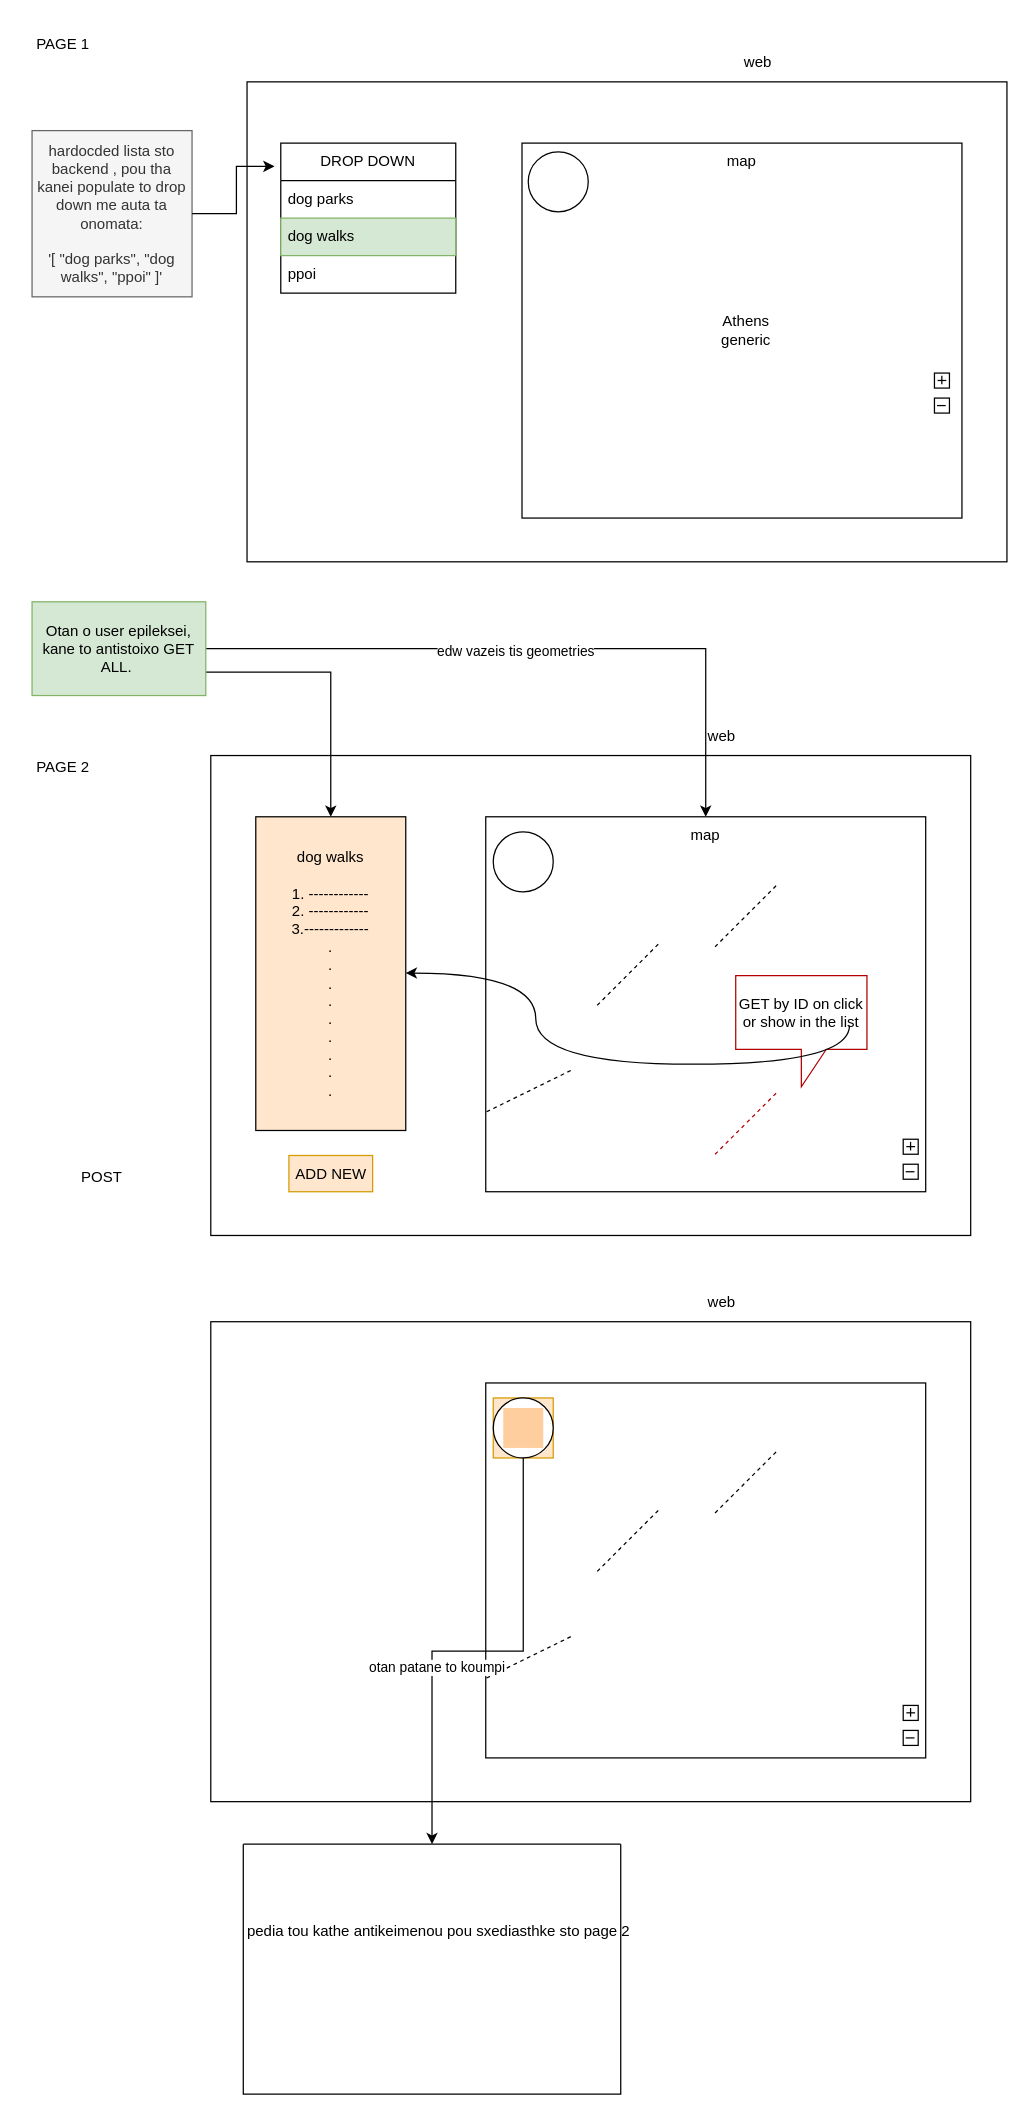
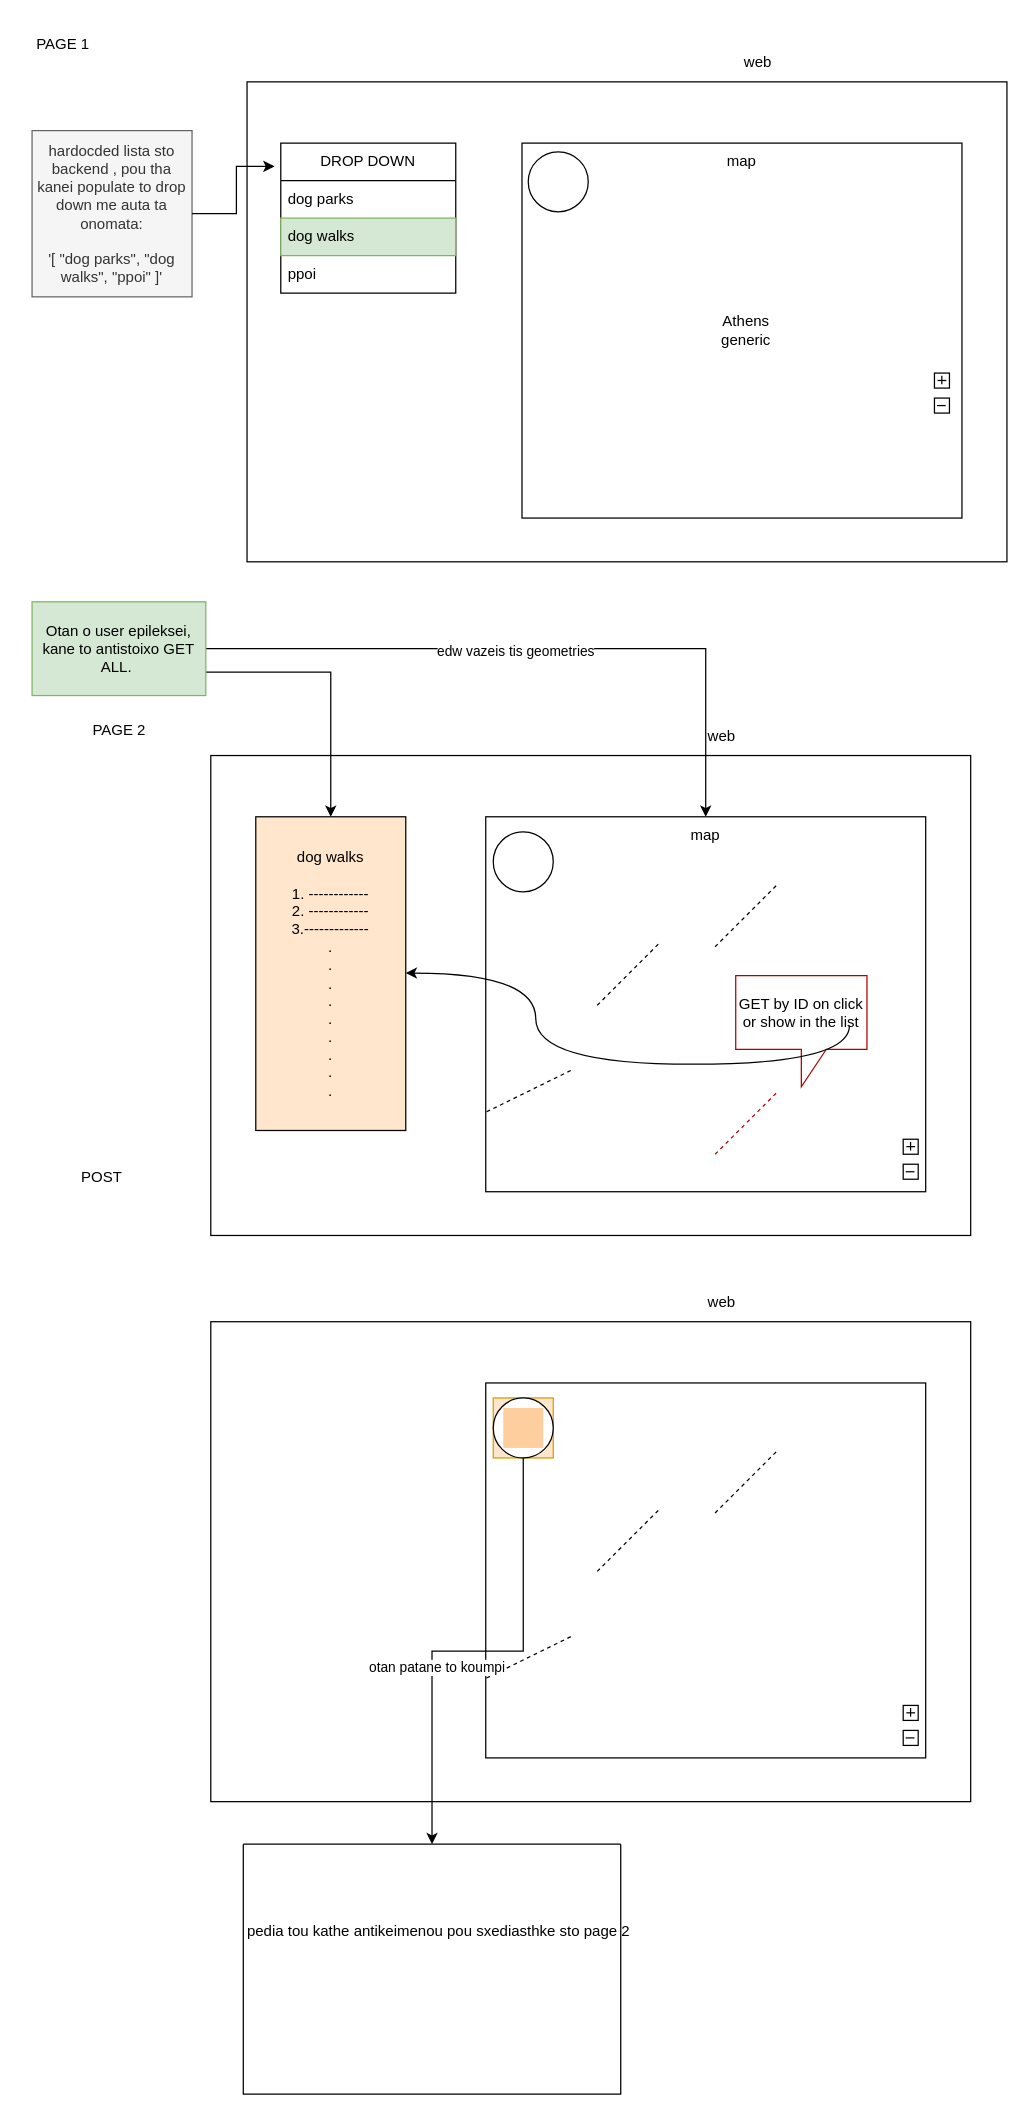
node "PAGE 2": moved (63, 768) -> (119, 731)
node "ADD NEW": removed
